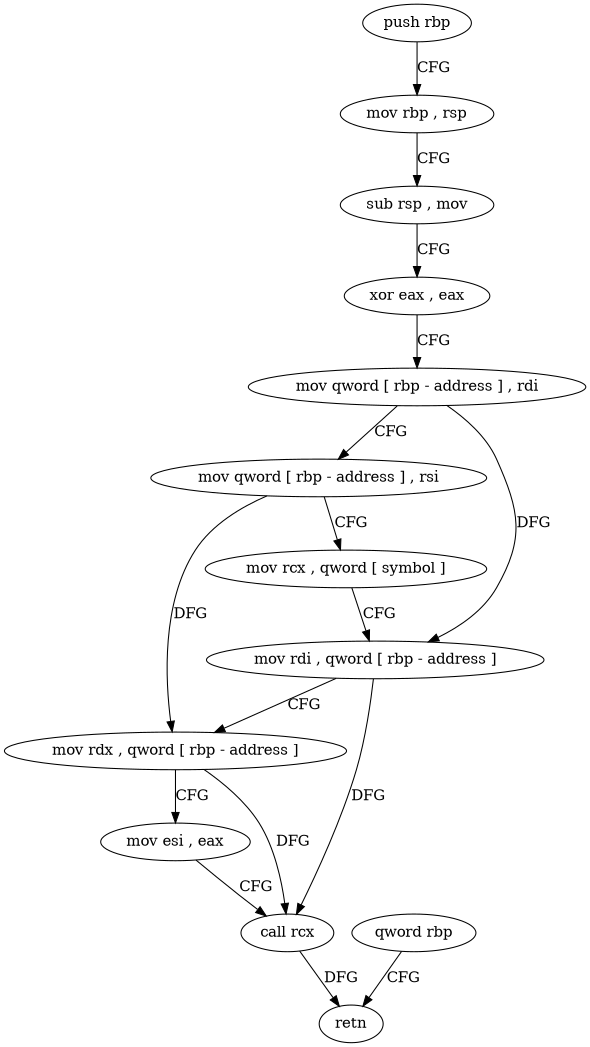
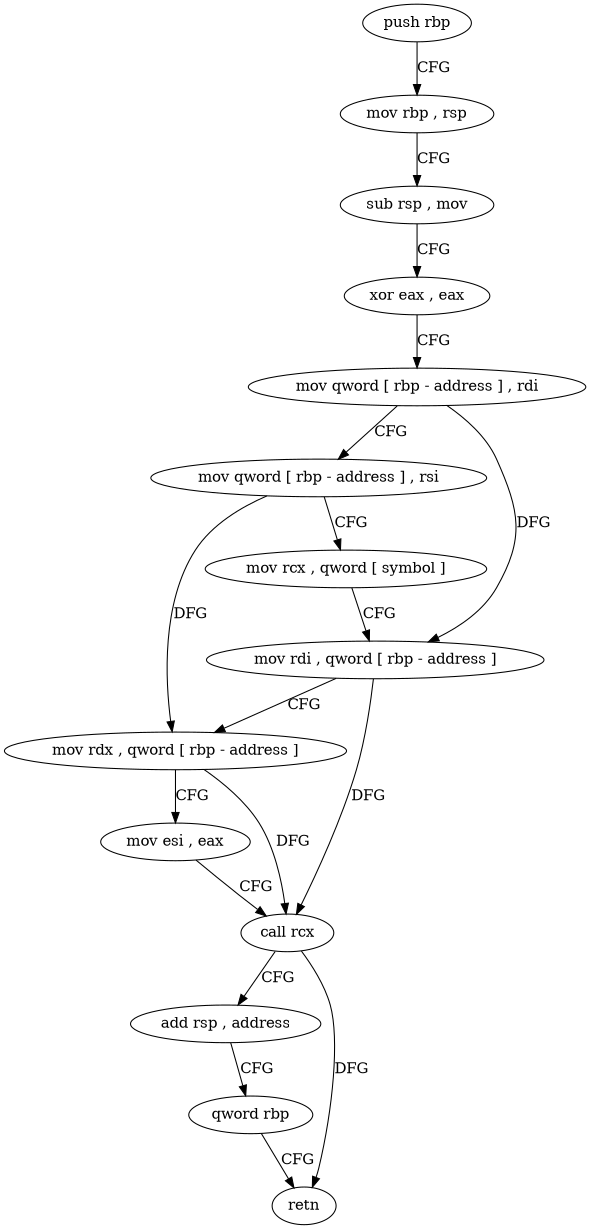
node "add rsp , address": added
